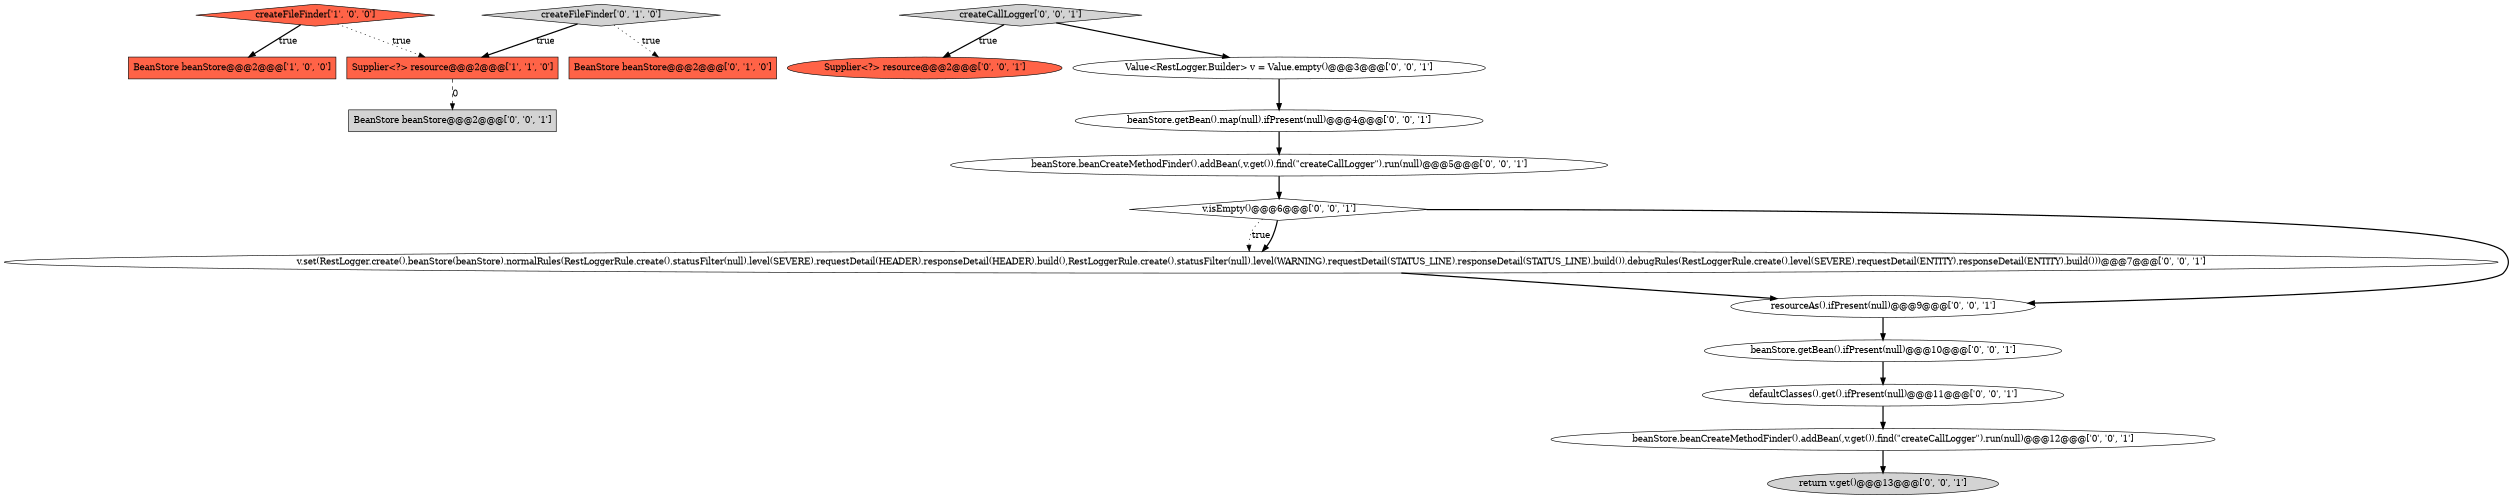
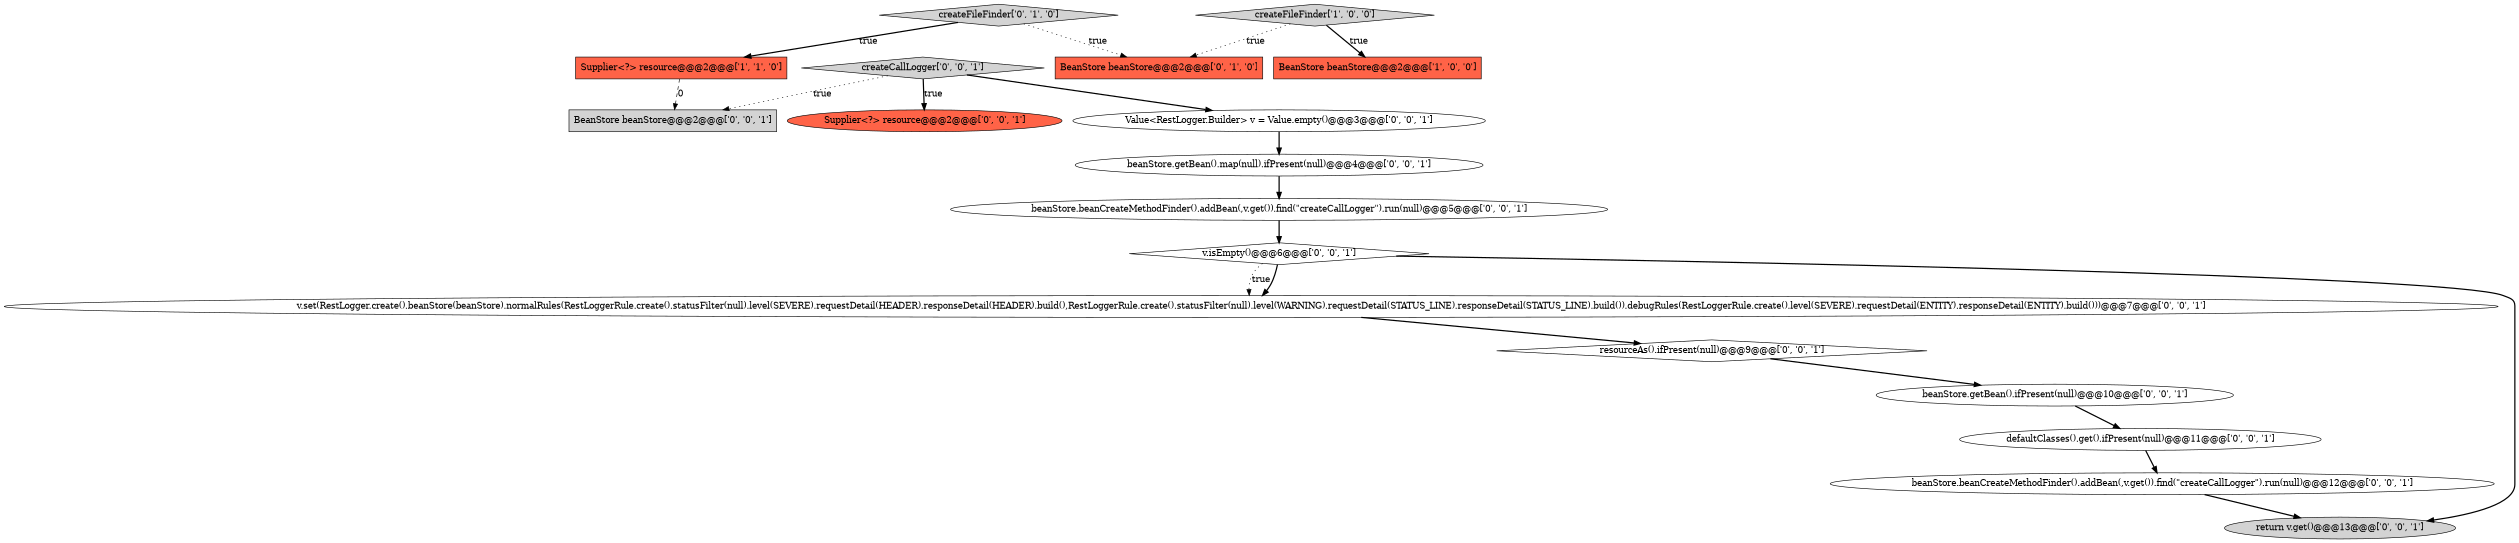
node "createFileFinder['1', '0', '0']": fillcolor tomato -> lightgray
edge "createFileFinder['1', '0', '0']" -> "Supplier<?> resource@@@2@@@['1', '1', '0']": now "createFileFinder['1', '0', '0']" -> "BeanStore beanStore@@@2@@@['0', '1', '0']"
edge "createCallLogger['0', '0', '1']" -> "BeanStore beanStore@@@2@@@['0', '0', '1']": added, label "true"
edge "v.isEmpty()@@@6@@@['0', '0', '1']" -> "resourceAs().ifPresent(null)@@@9@@@['0', '0', '1']": now "v.isEmpty()@@@6@@@['0', '0', '1']" -> "return v.get()@@@13@@@['0', '0', '1']"
node "resourceAs().ifPresent(null)@@@9@@@['0', '0', '1']": shape ellipse -> diamond
